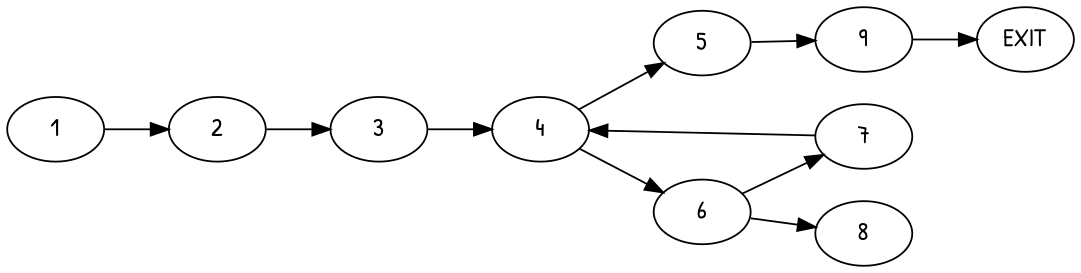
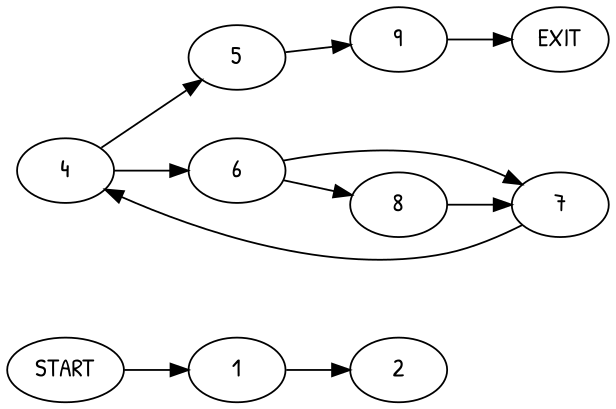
node "3": removed
edge "8" -> "7": added
node "START": added
